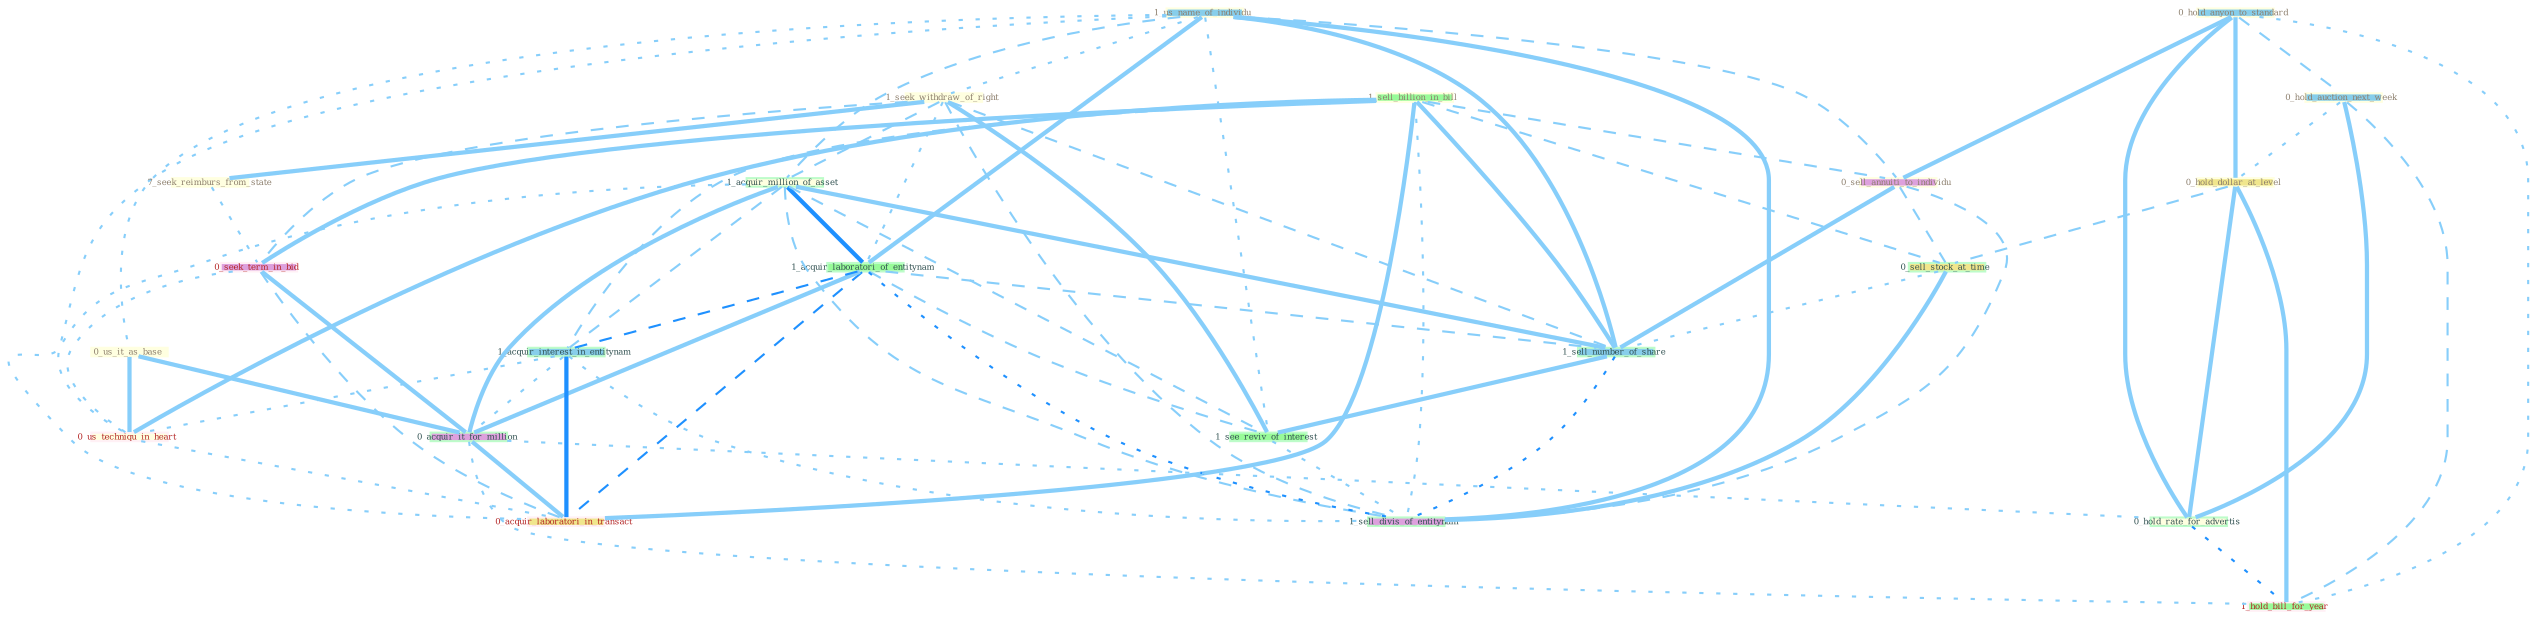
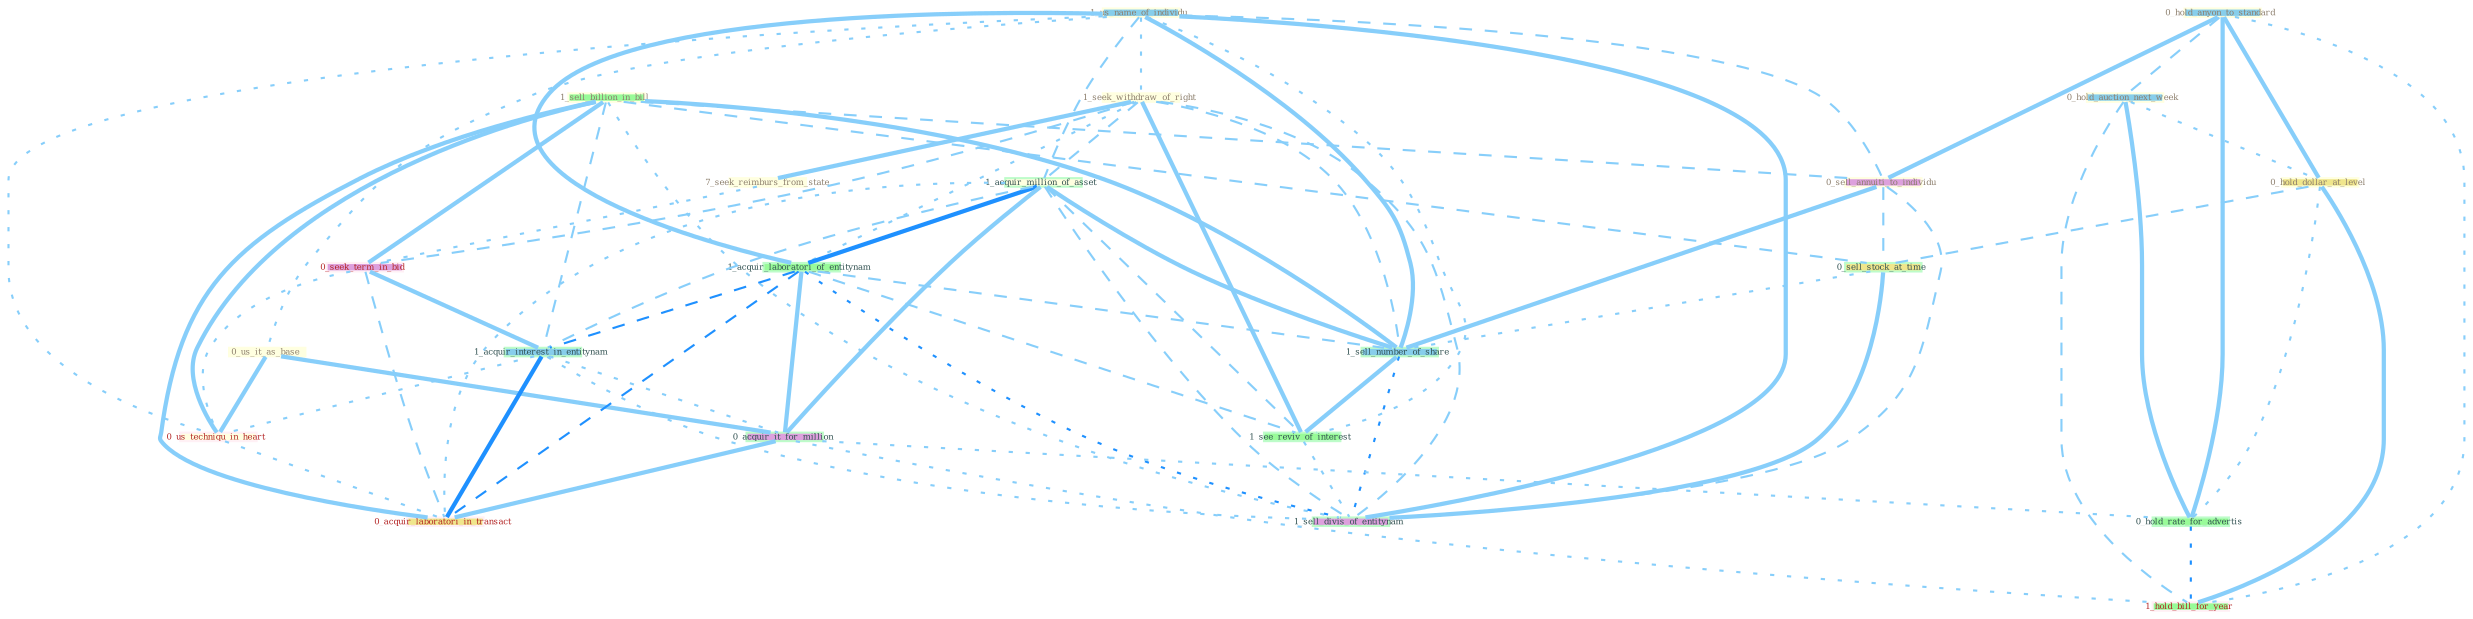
edge "0_seek_term_in_bid" -- "0_acquir_it_for_million": now "0_seek_term_in_bid" -- "1_acquir_interest_in_entitynam"
edge "0_hold_dollar_at_level" -- "0_hold_rate_for_advertis": style bold -> dotted
node "0_hold_rate_for_advertis": fillcolor lightyellow -> palegreen
